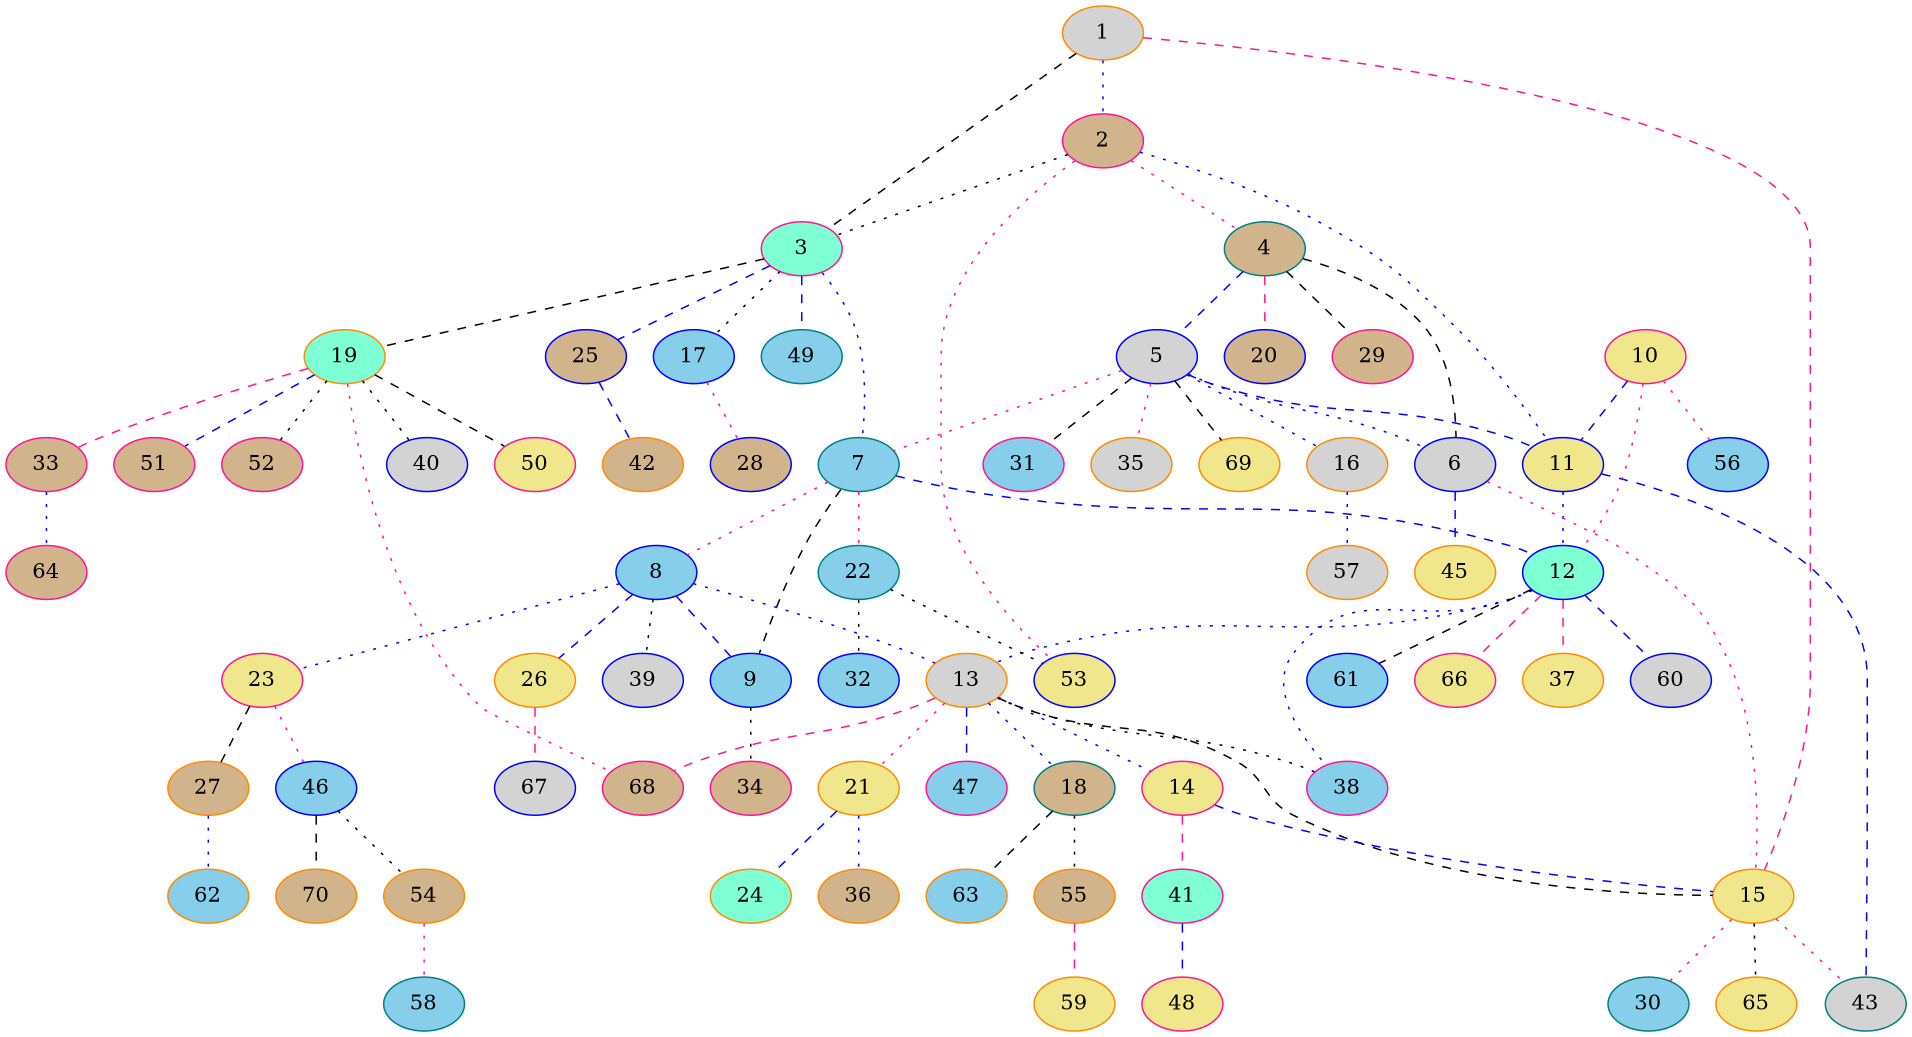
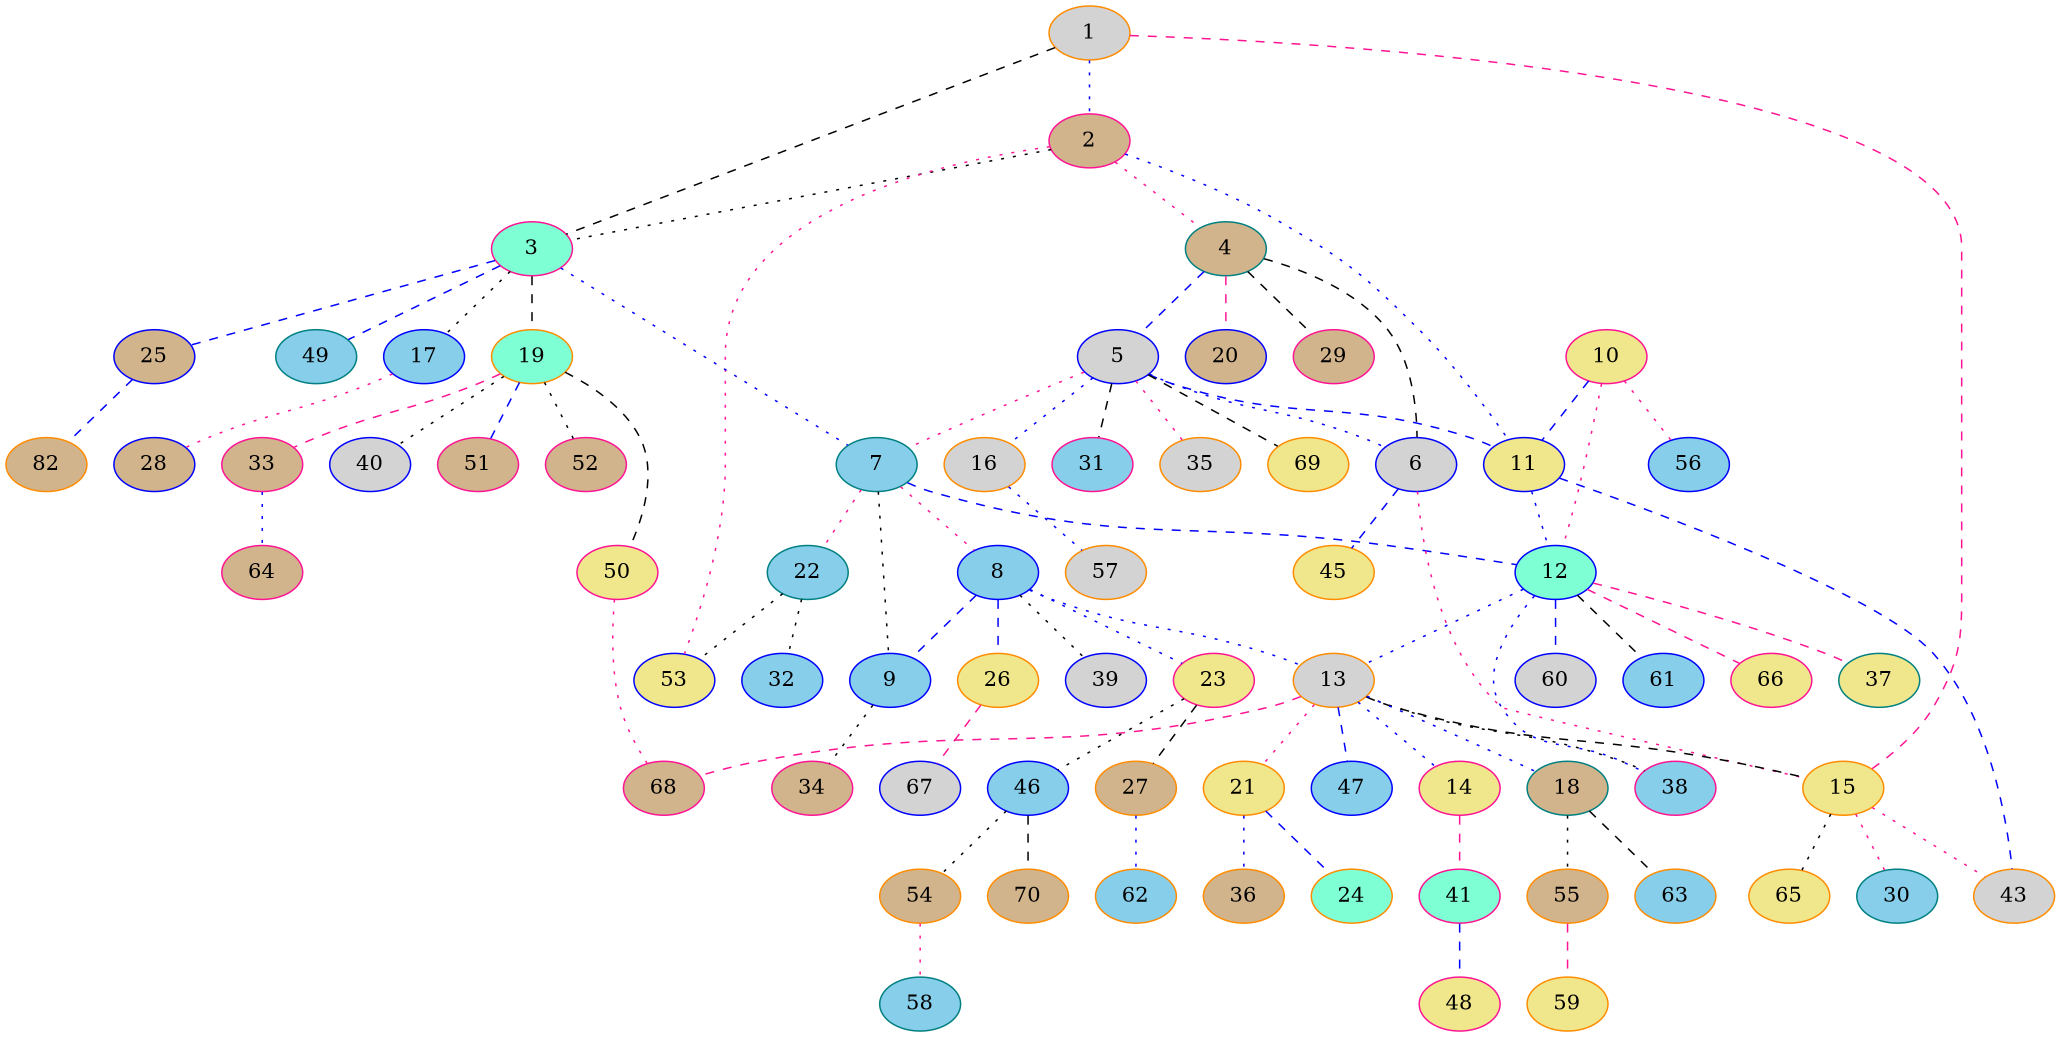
node "42": label "42" -> "82"
edge "7" -- "9": style dashed -> dotted
edge "19" -- "68": now "50" -- "68"
node "37": color darkorange -> teal
edge "23" -- "46": color deeppink -> black
node "47": color deeppink -> blue
edge "14" -- "15": removed
node "43": color teal -> darkorange
